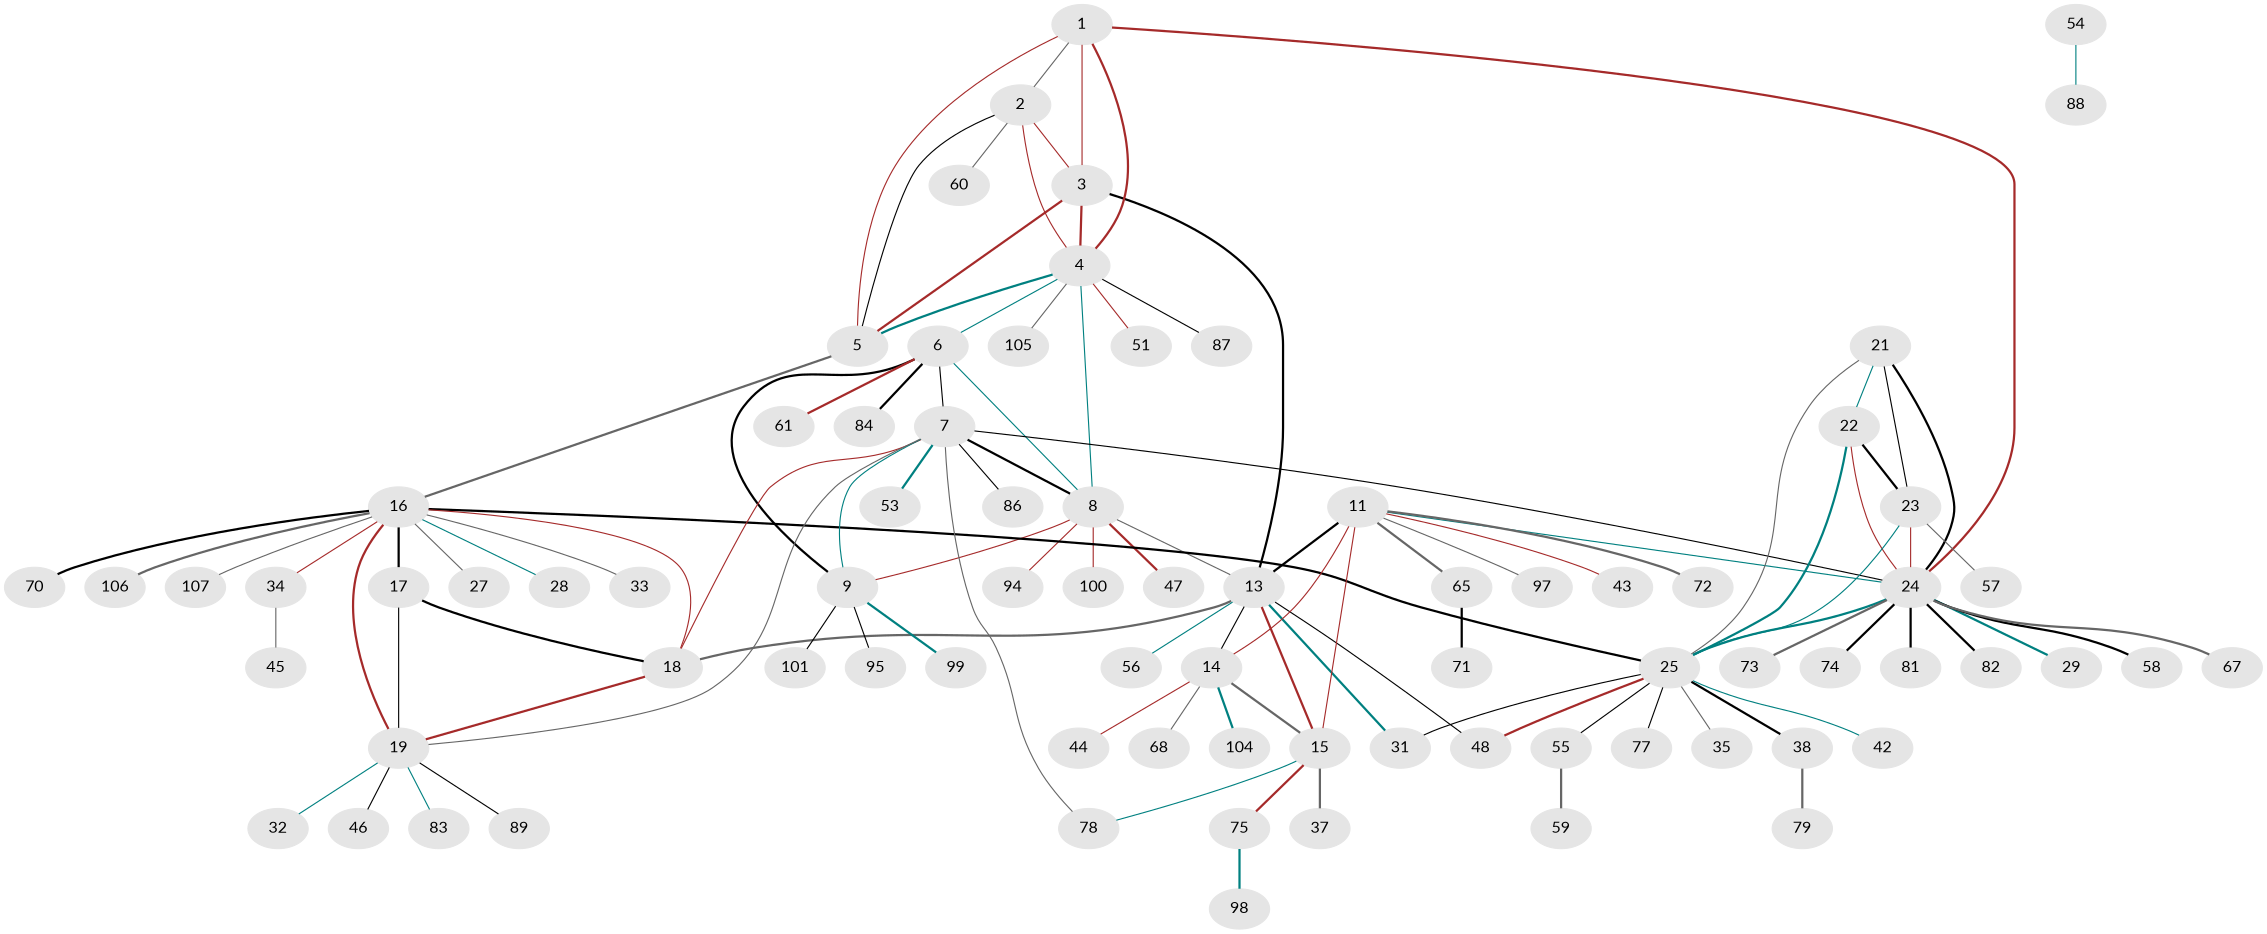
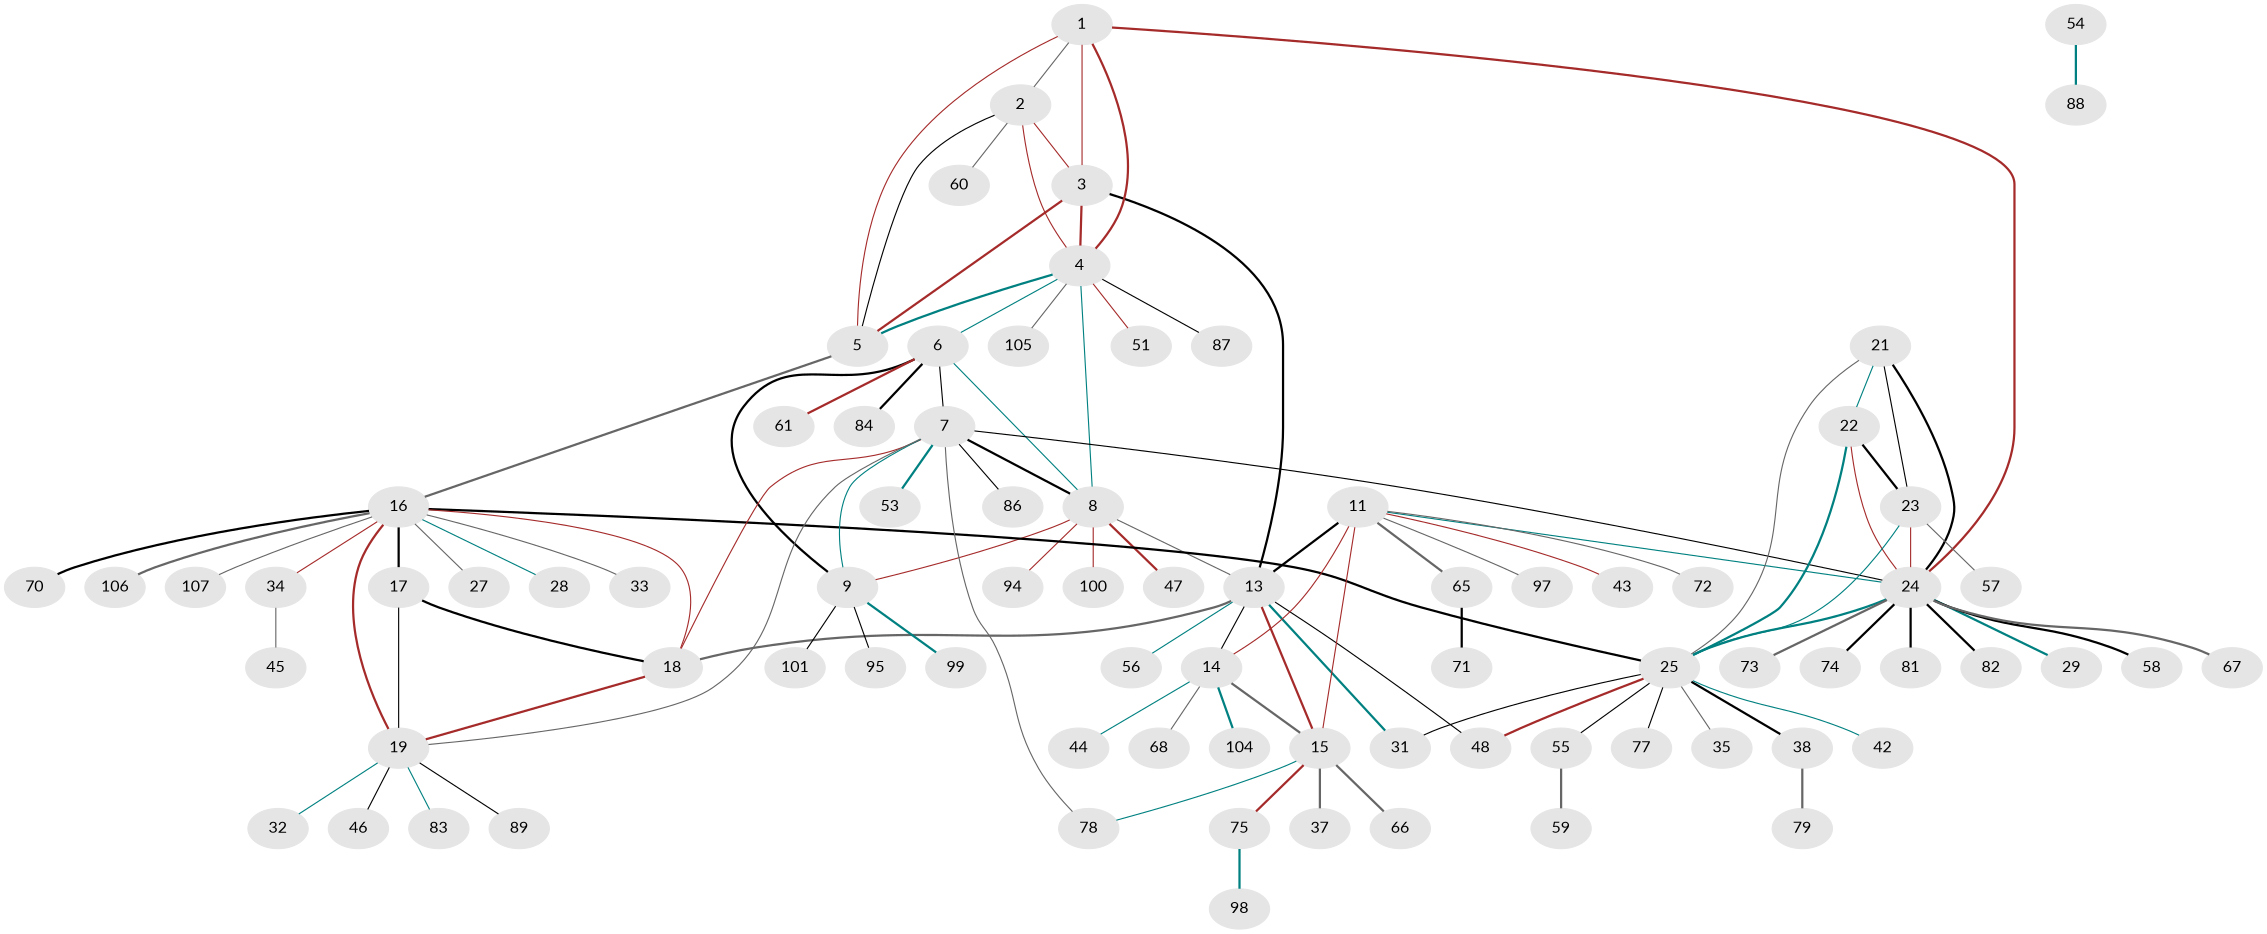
edge "54" -- "88": style solid -> bold
edge "11" -- "72": style bold -> solid
edge "14" -- "44": color brown -> teal
node "66": added
